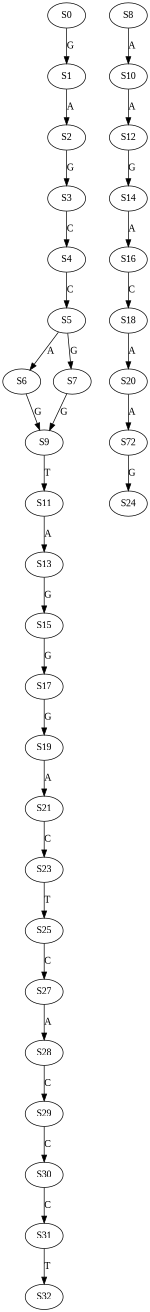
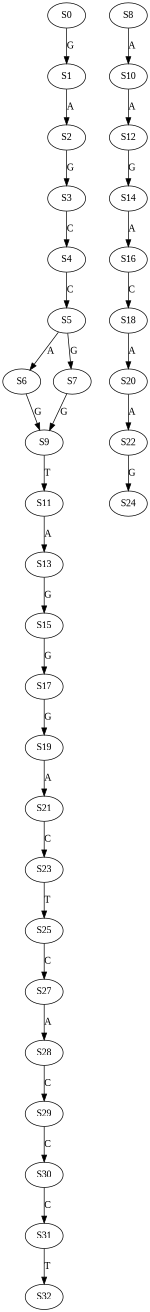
node "S72": label "S72" -> "S22"
